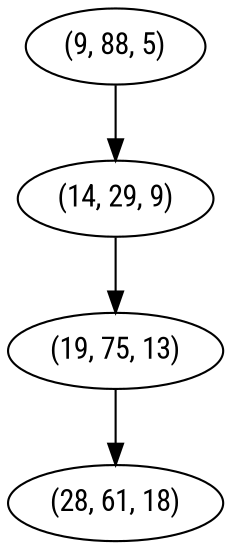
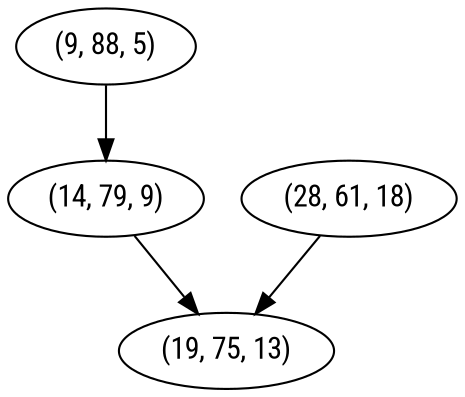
node "(14, 29, 9)": label "(14, 29, 9)" -> "(14, 79, 9)"
edge "(19, 75, 13)" -> "(28, 61, 18)": reversed
